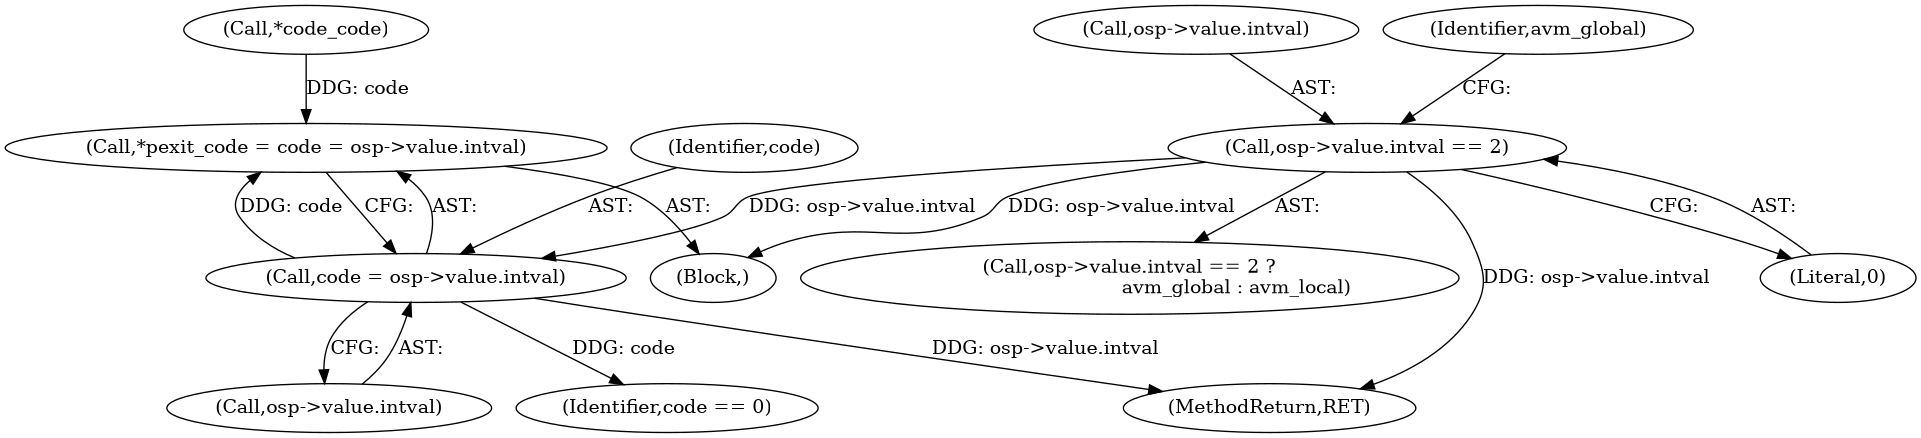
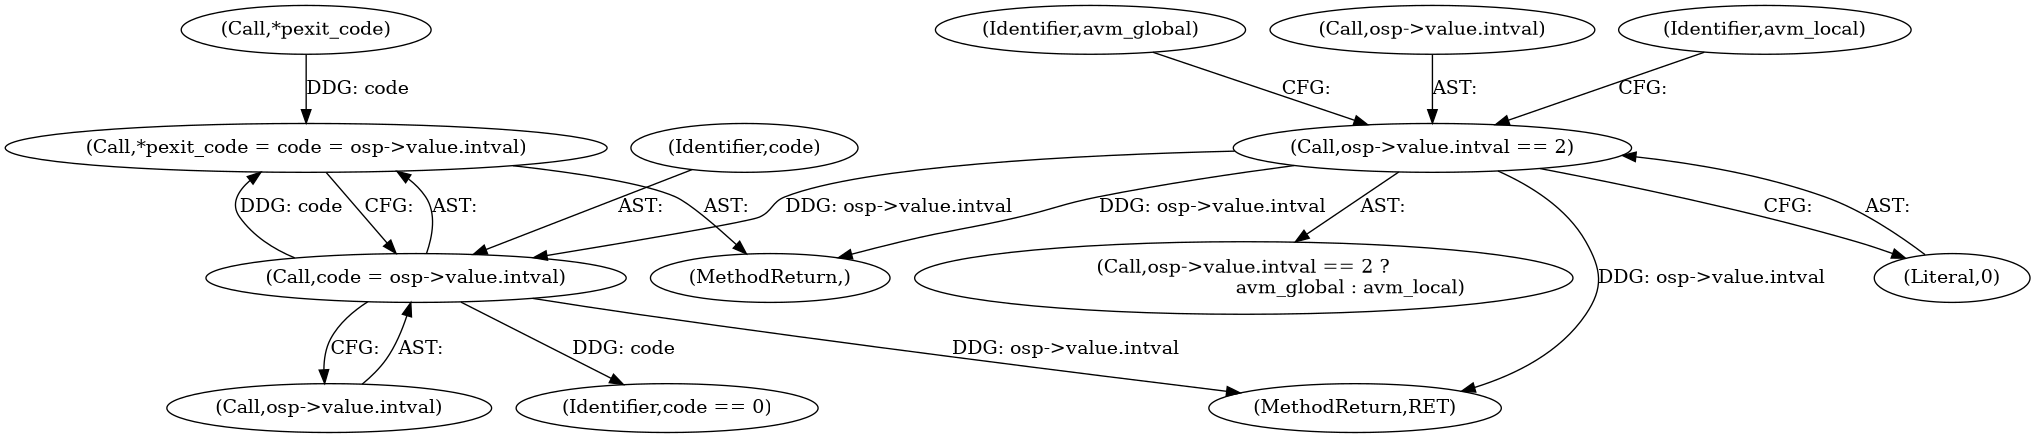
node "(Call,*code_code)": label "(Call,*code_code)" -> "(Call,*pexit_code)"
node "(Identifier,avm_local)": added
node "(Block,)": label "(Block,)" -> "(MethodReturn,)"
